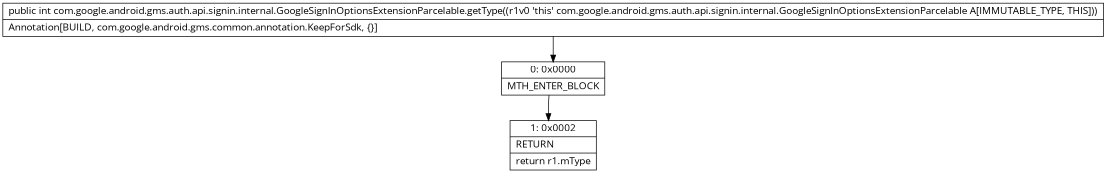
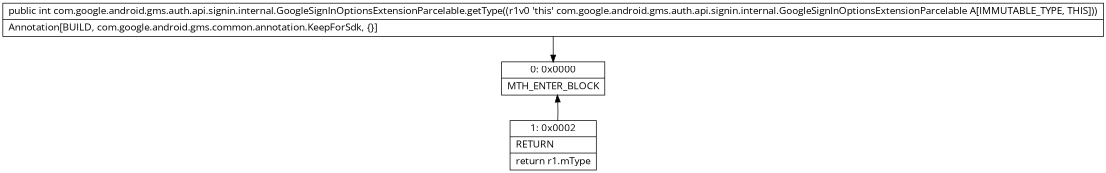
edge "0: 0x0000" -> "1: 0x0002": reversed
